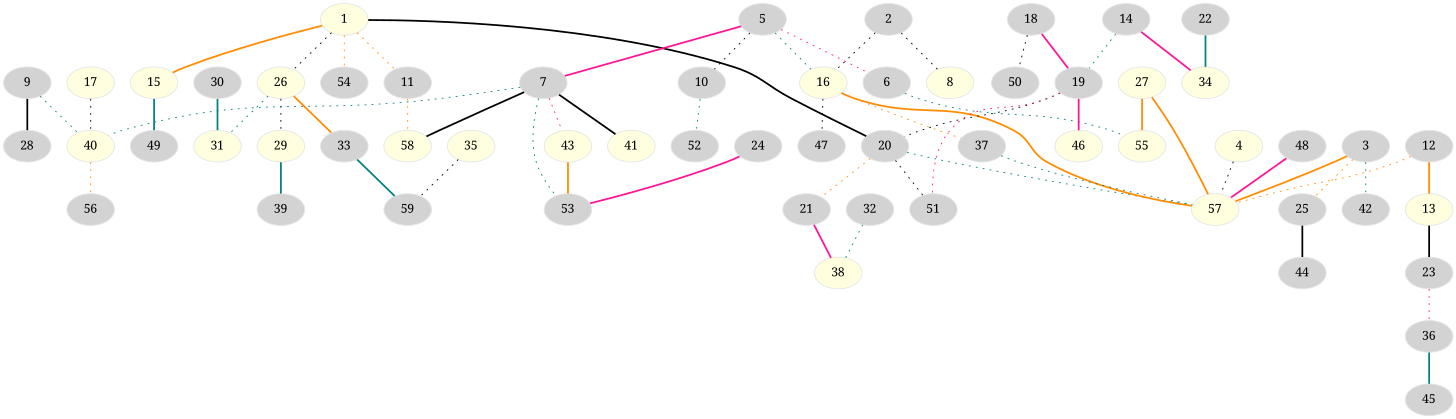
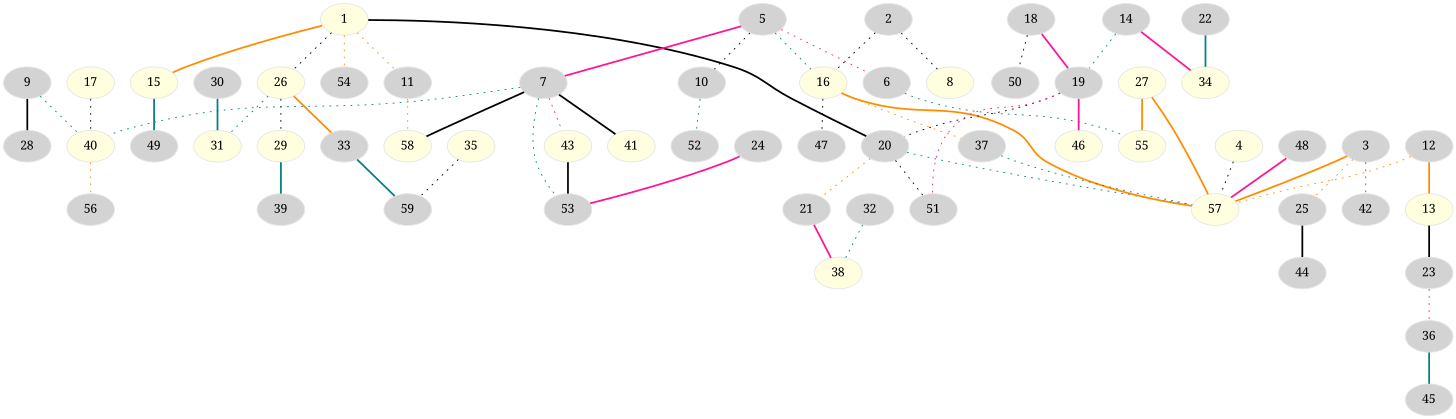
edge "43" -- "53": color darkorange -> black
